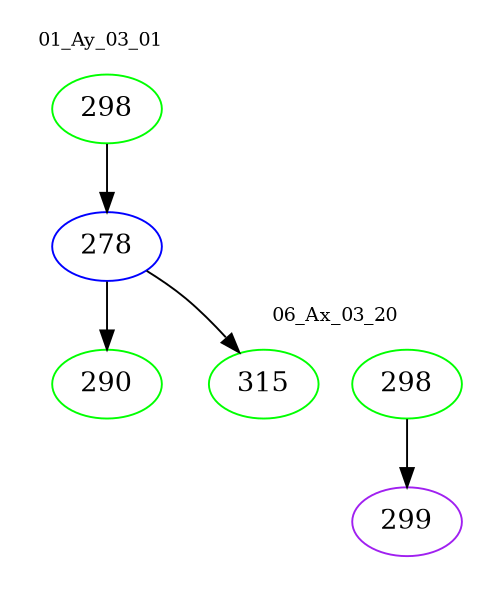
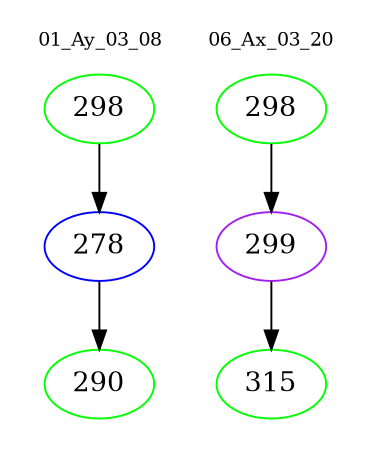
cluster "01_Ay_03_01": label "01_Ay_03_01" -> "01_Ay_03_08"
edge "278" -> "315": now "299" -> "315"
